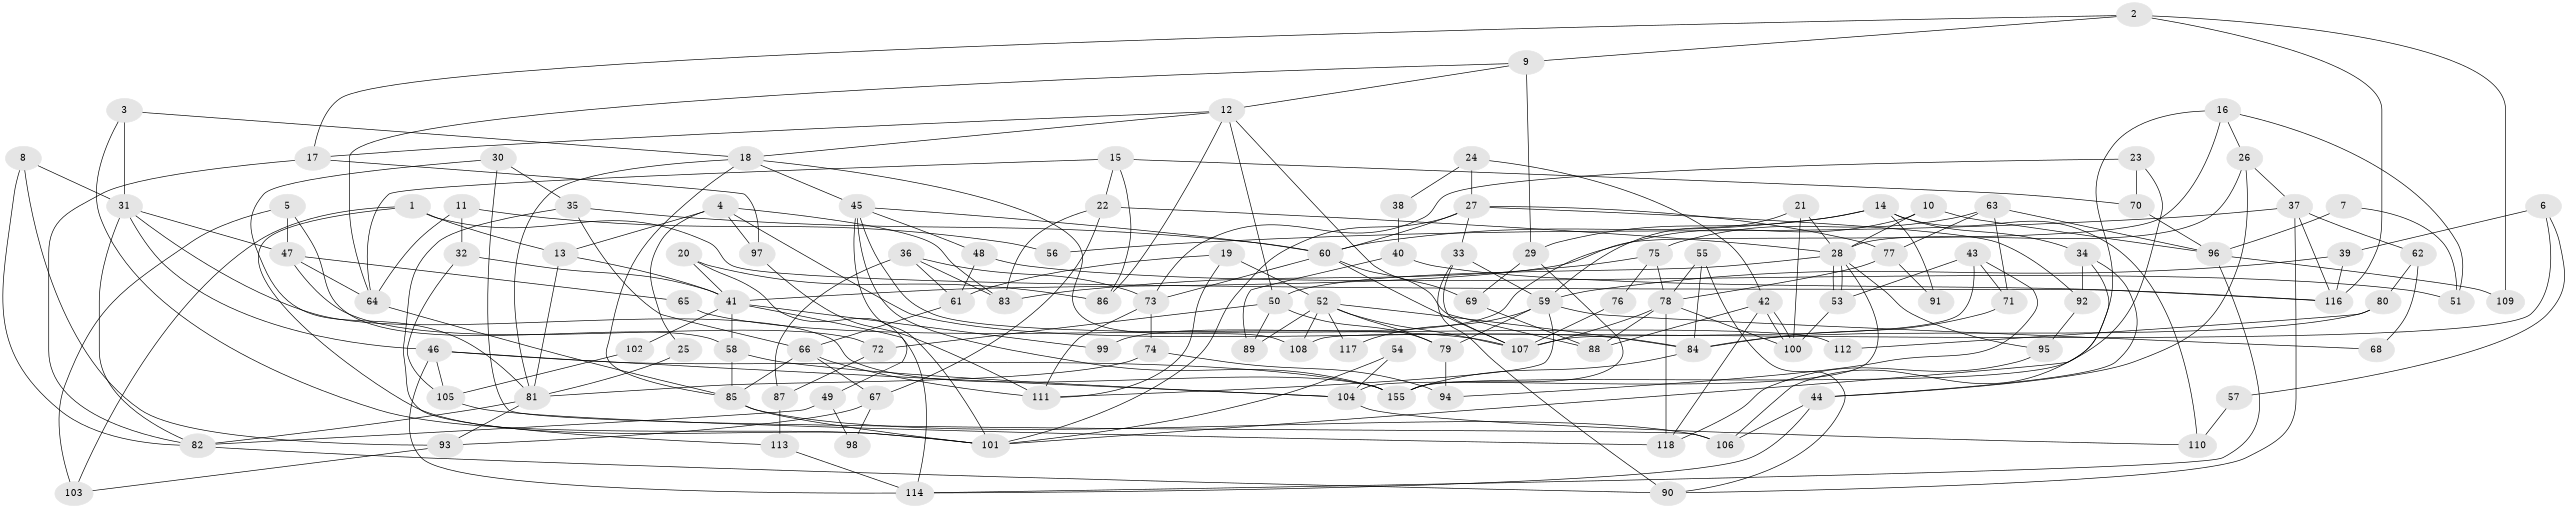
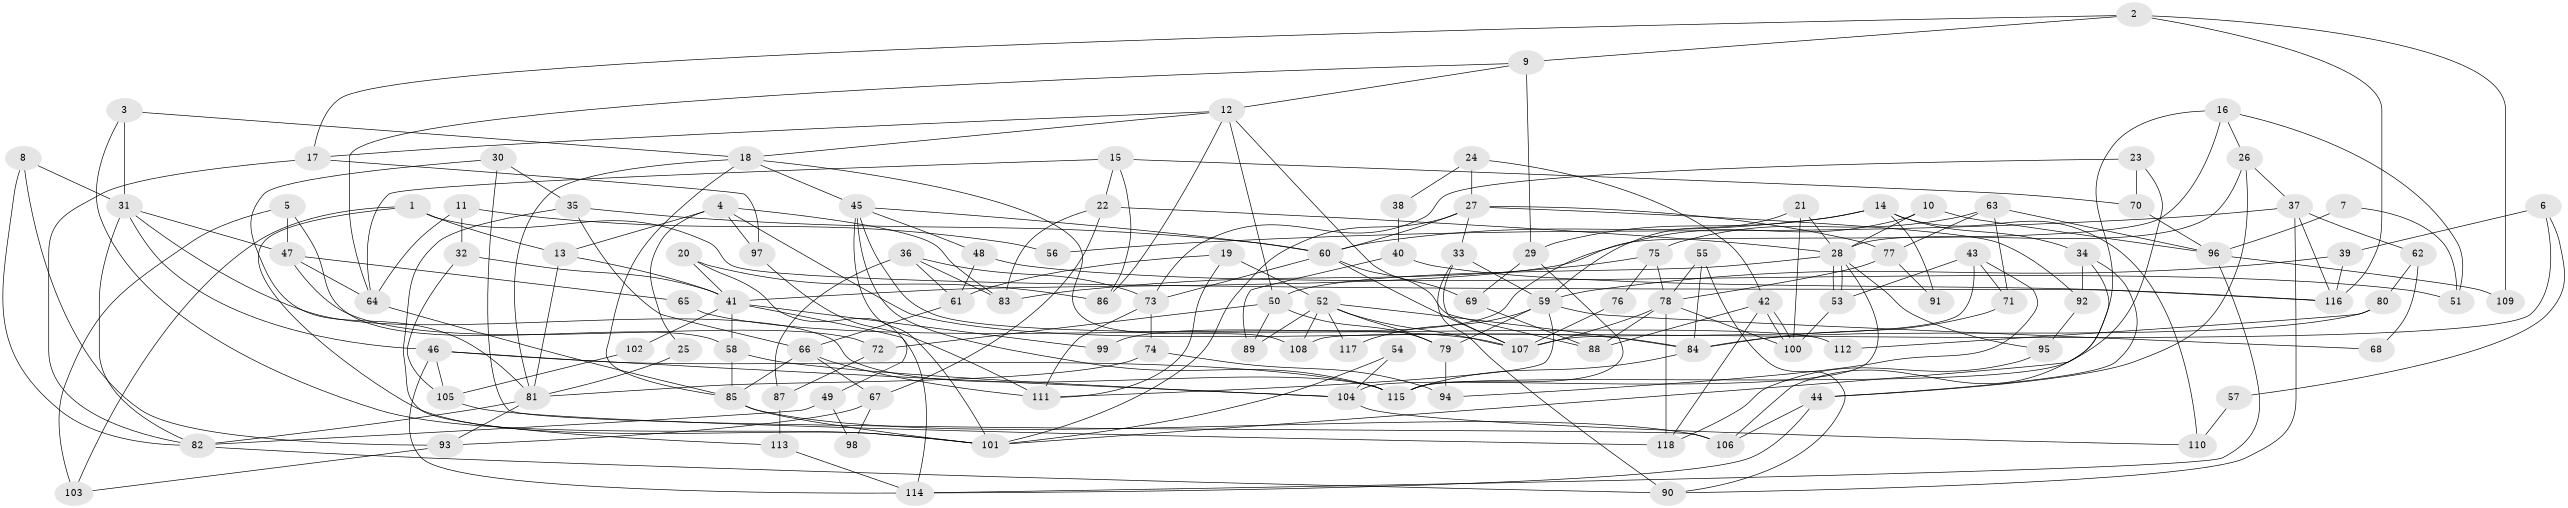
node "155": label "155" -> "115"
